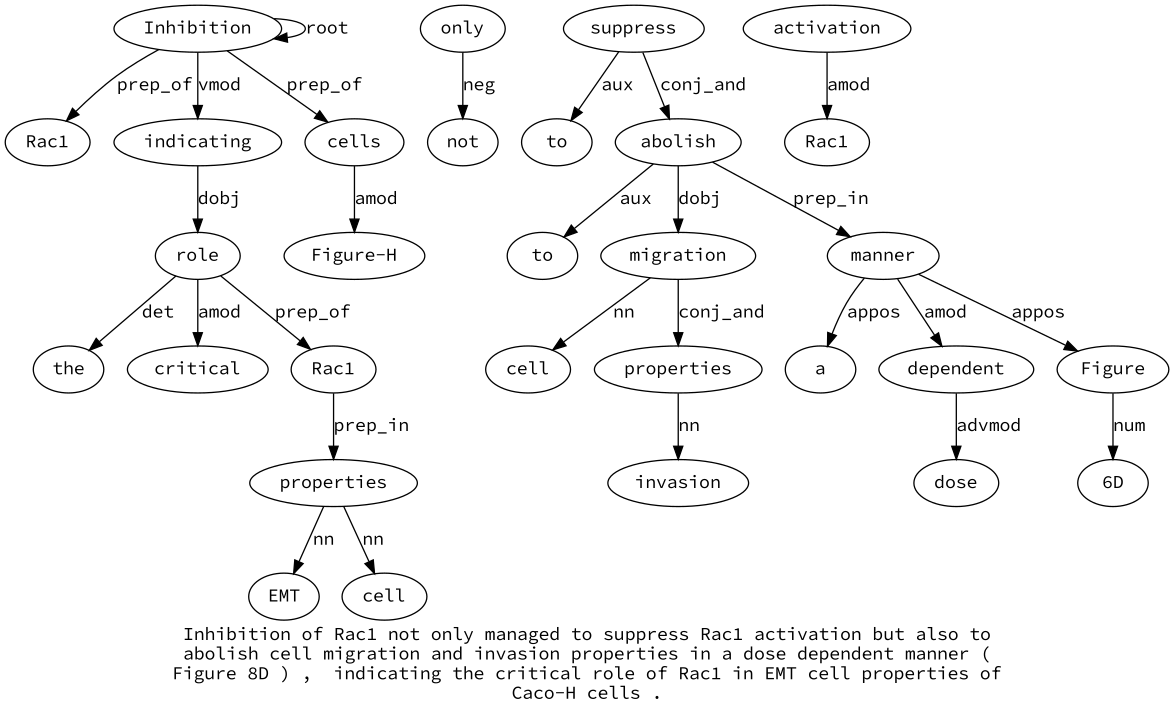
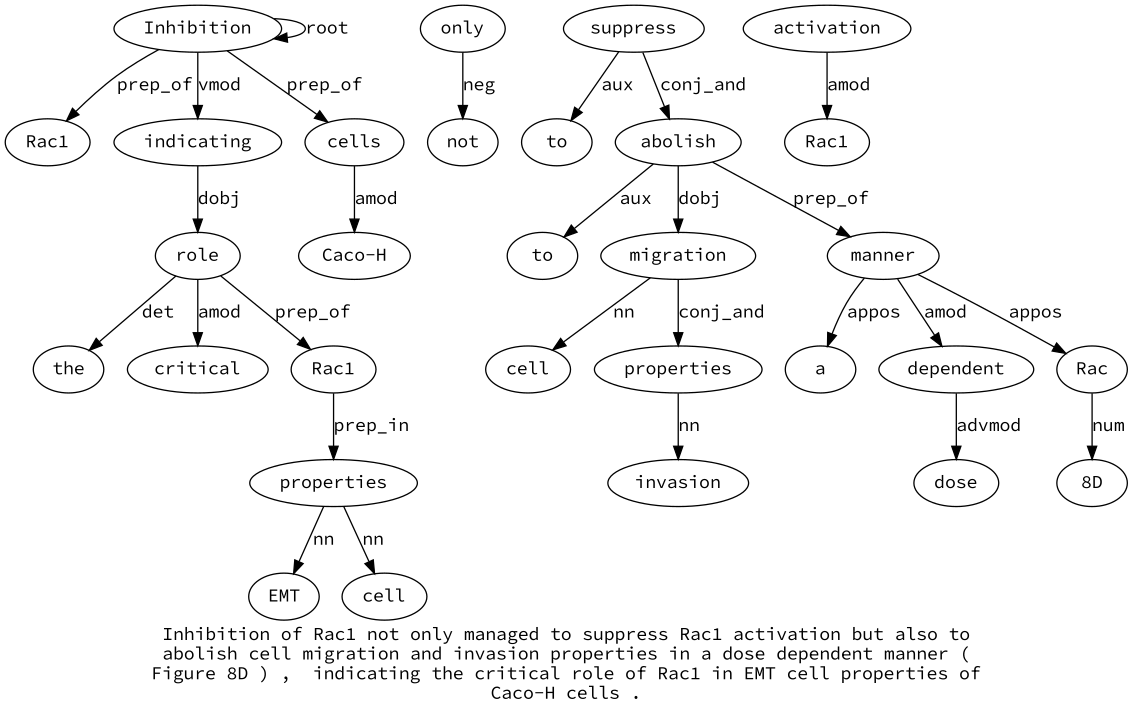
edge "abolish" -> "manner": label "prep_in" -> "prep_of"
node "Figure-H": label "Figure-H" -> "Caco-H"
node "Figure": label "Figure" -> "Rac"
node "6D": label "6D" -> "8D"
